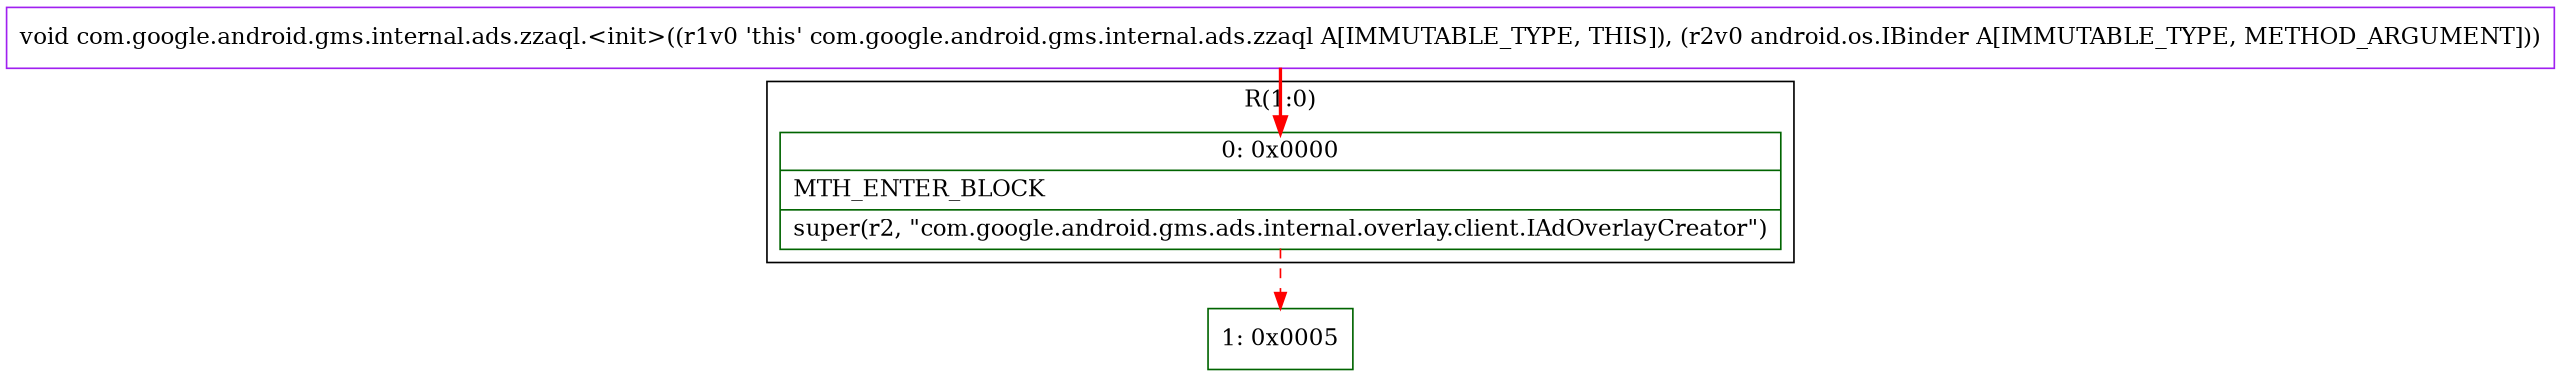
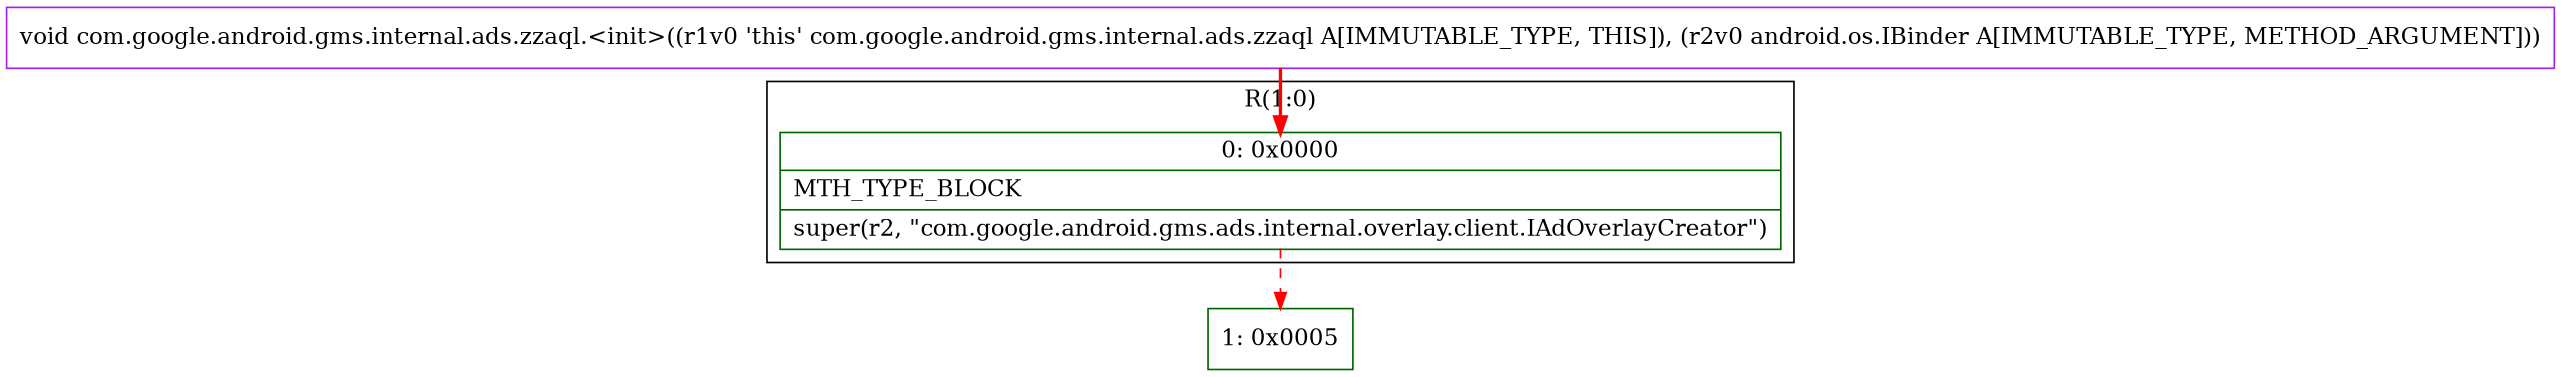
node "0: 0x0000": text "MTH_ENTER_BLOCK" -> "MTH_TYPE_BLOCK"
